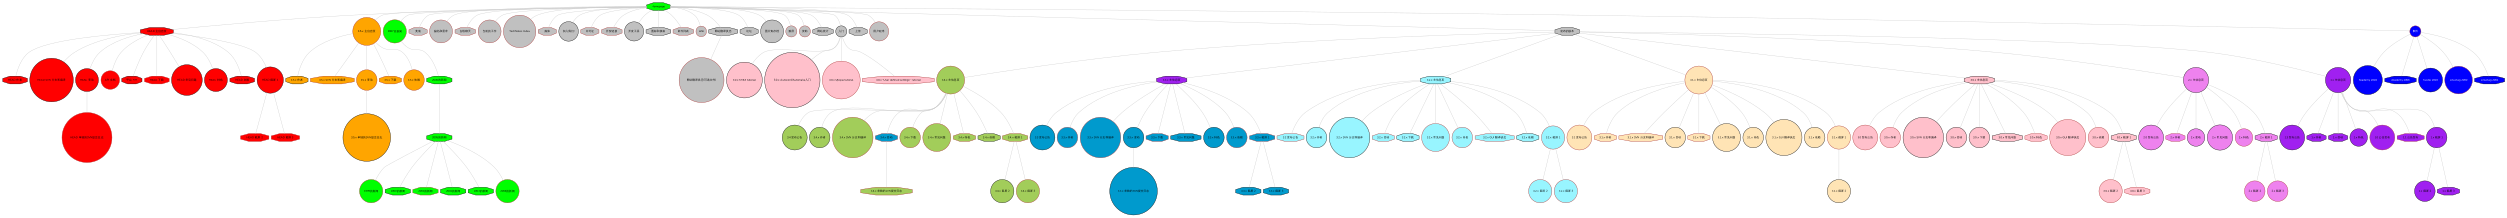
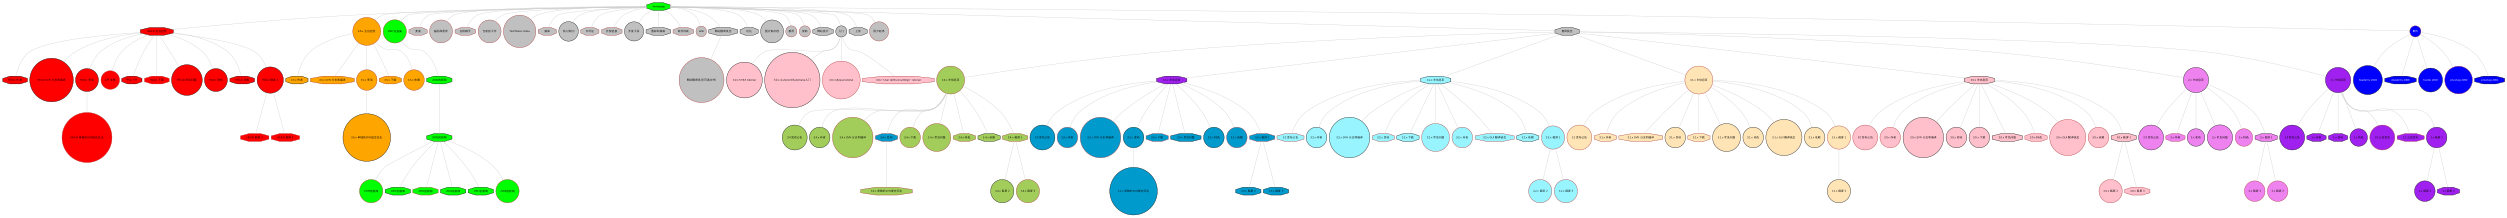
node "发布的版本": label "发布的版本" -> "翻译状态"
